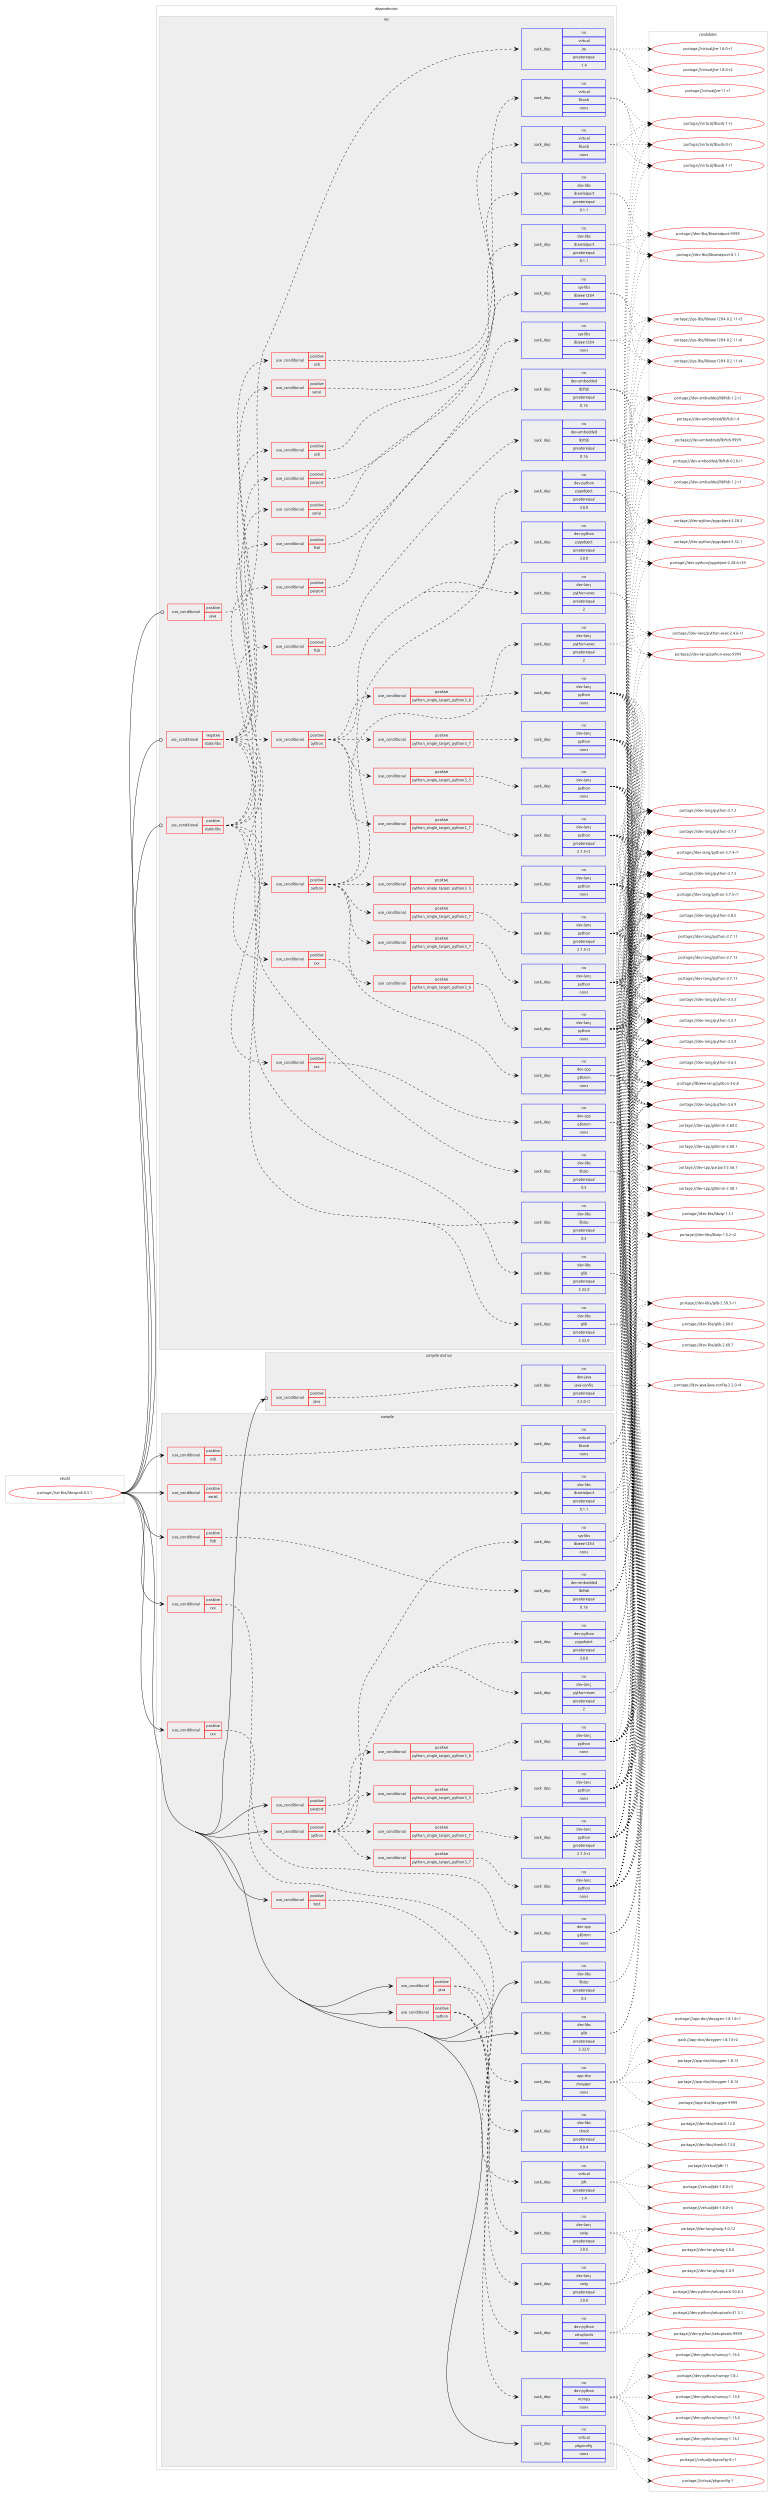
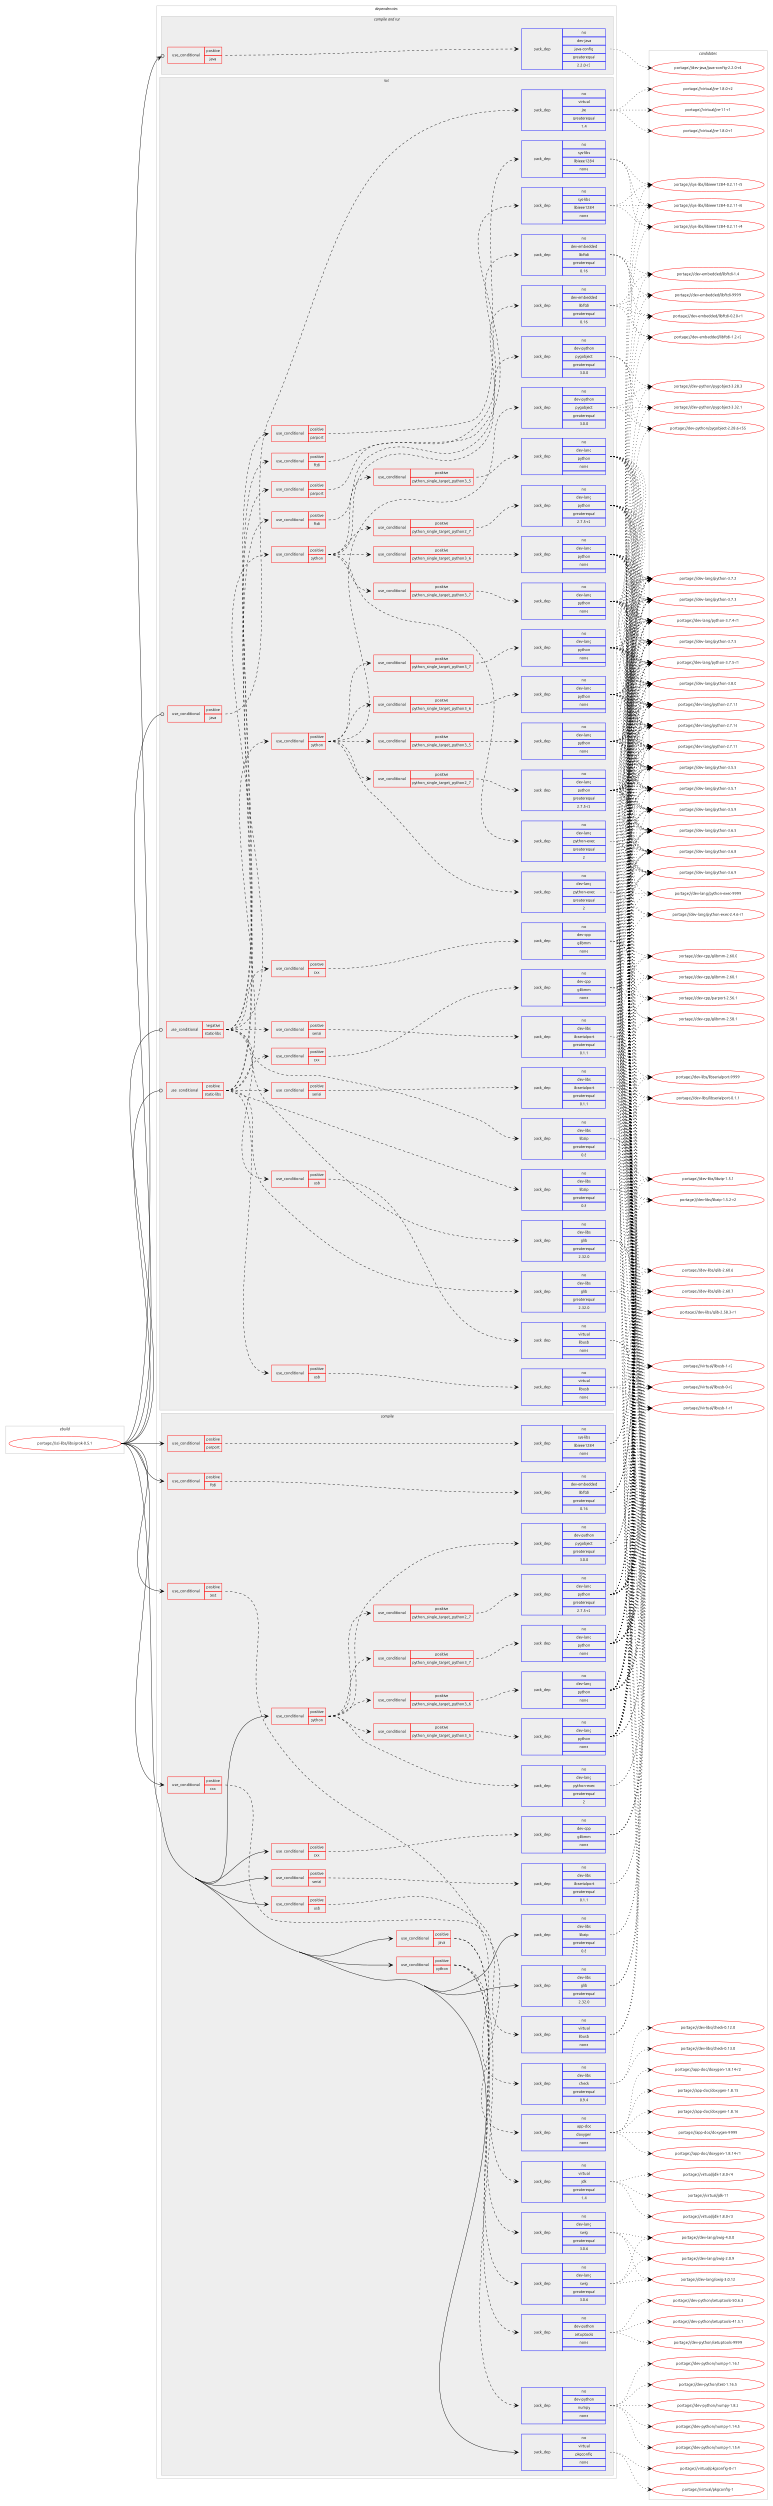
node "portage://dev-embedded/libftdi-1.2-r1": removed
node "portage://libieee-lang/python-3.6.8": label "portage://libieee-lang/python-3.6.8" -> "portage://dev-lang/python-3.6.8"
node "pack://app-doc/doxygen-1.8.14-r2": label "pack://app-doc/doxygen-1.8.14-r2" -> "portage://app-doc/doxygen-1.8.14-r2"
node "portage://dev-python/numpy-1.16.5": label "portage://dev-python/numpy-1.16.5" -> "portage://dev-python/test-1.16.5"
